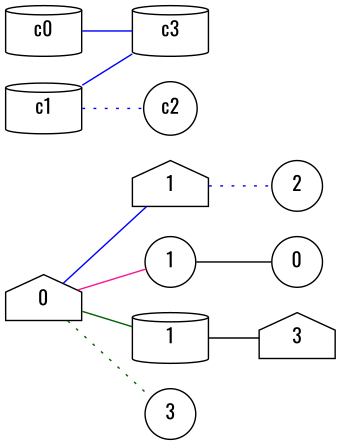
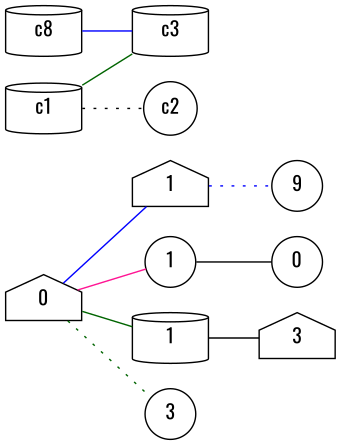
node "c0": label "c0" -> "c8"
edge "c3" -- "c1": color blue -> darkgreen
edge "c1" -- "c2": color blue -> black
node "2": label "2" -> "9"
